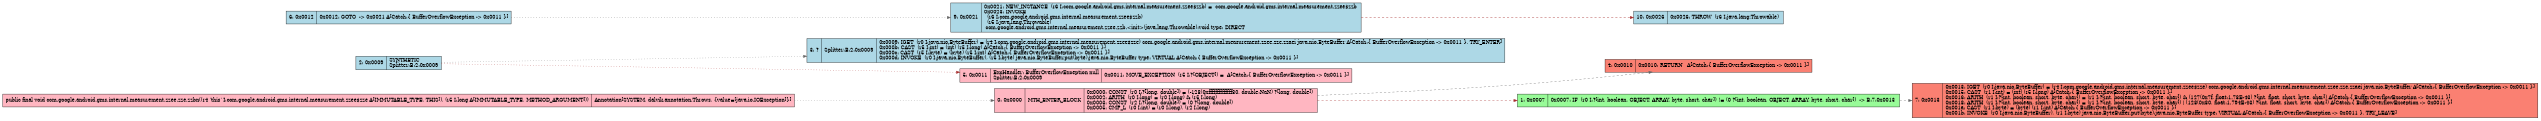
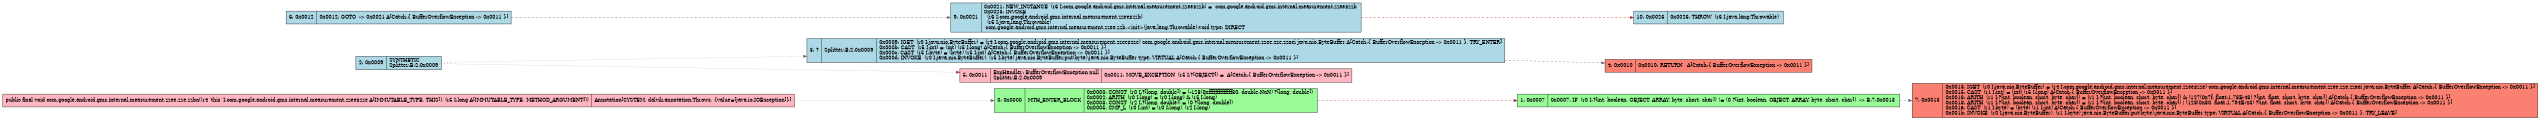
edge "6: 0x0012" -> "9: 0x0021": style dotted -> dashed
edge "0: 0x0000" -> "4: 0x0010": now "3: ?" -> "4: 0x0010"
node "0: 0x0000": fillcolor lightpink -> palegreen
